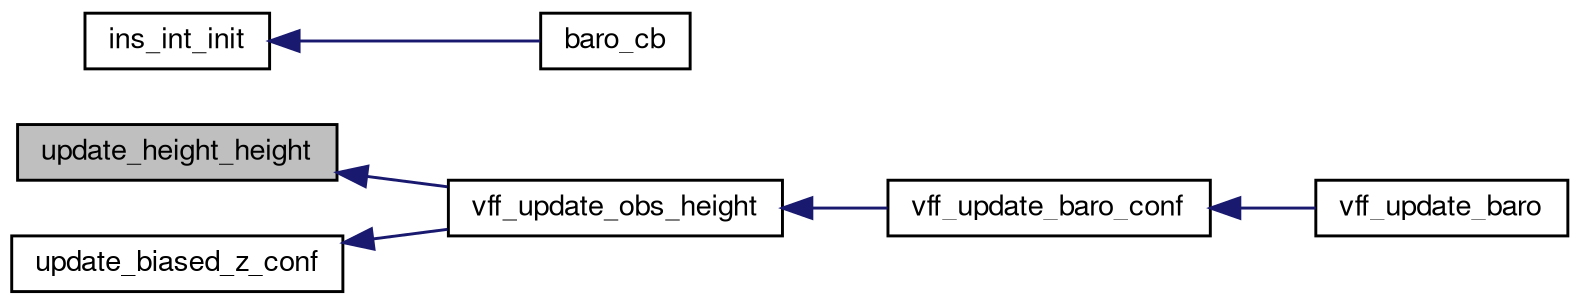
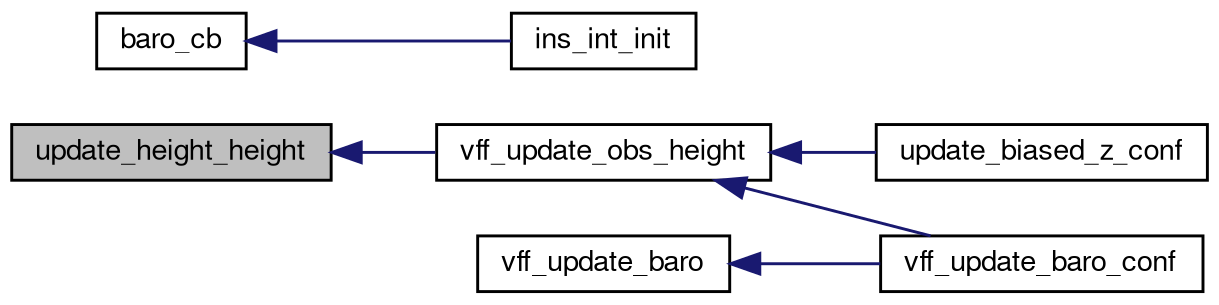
edge "baro_cb" -> "ins_int_init": reversed
edge "vff_update_baro" -> "vff_update_baro_conf": reversed
edge "vff_update_obs_height" -> "update_biased_z_conf": reversed
